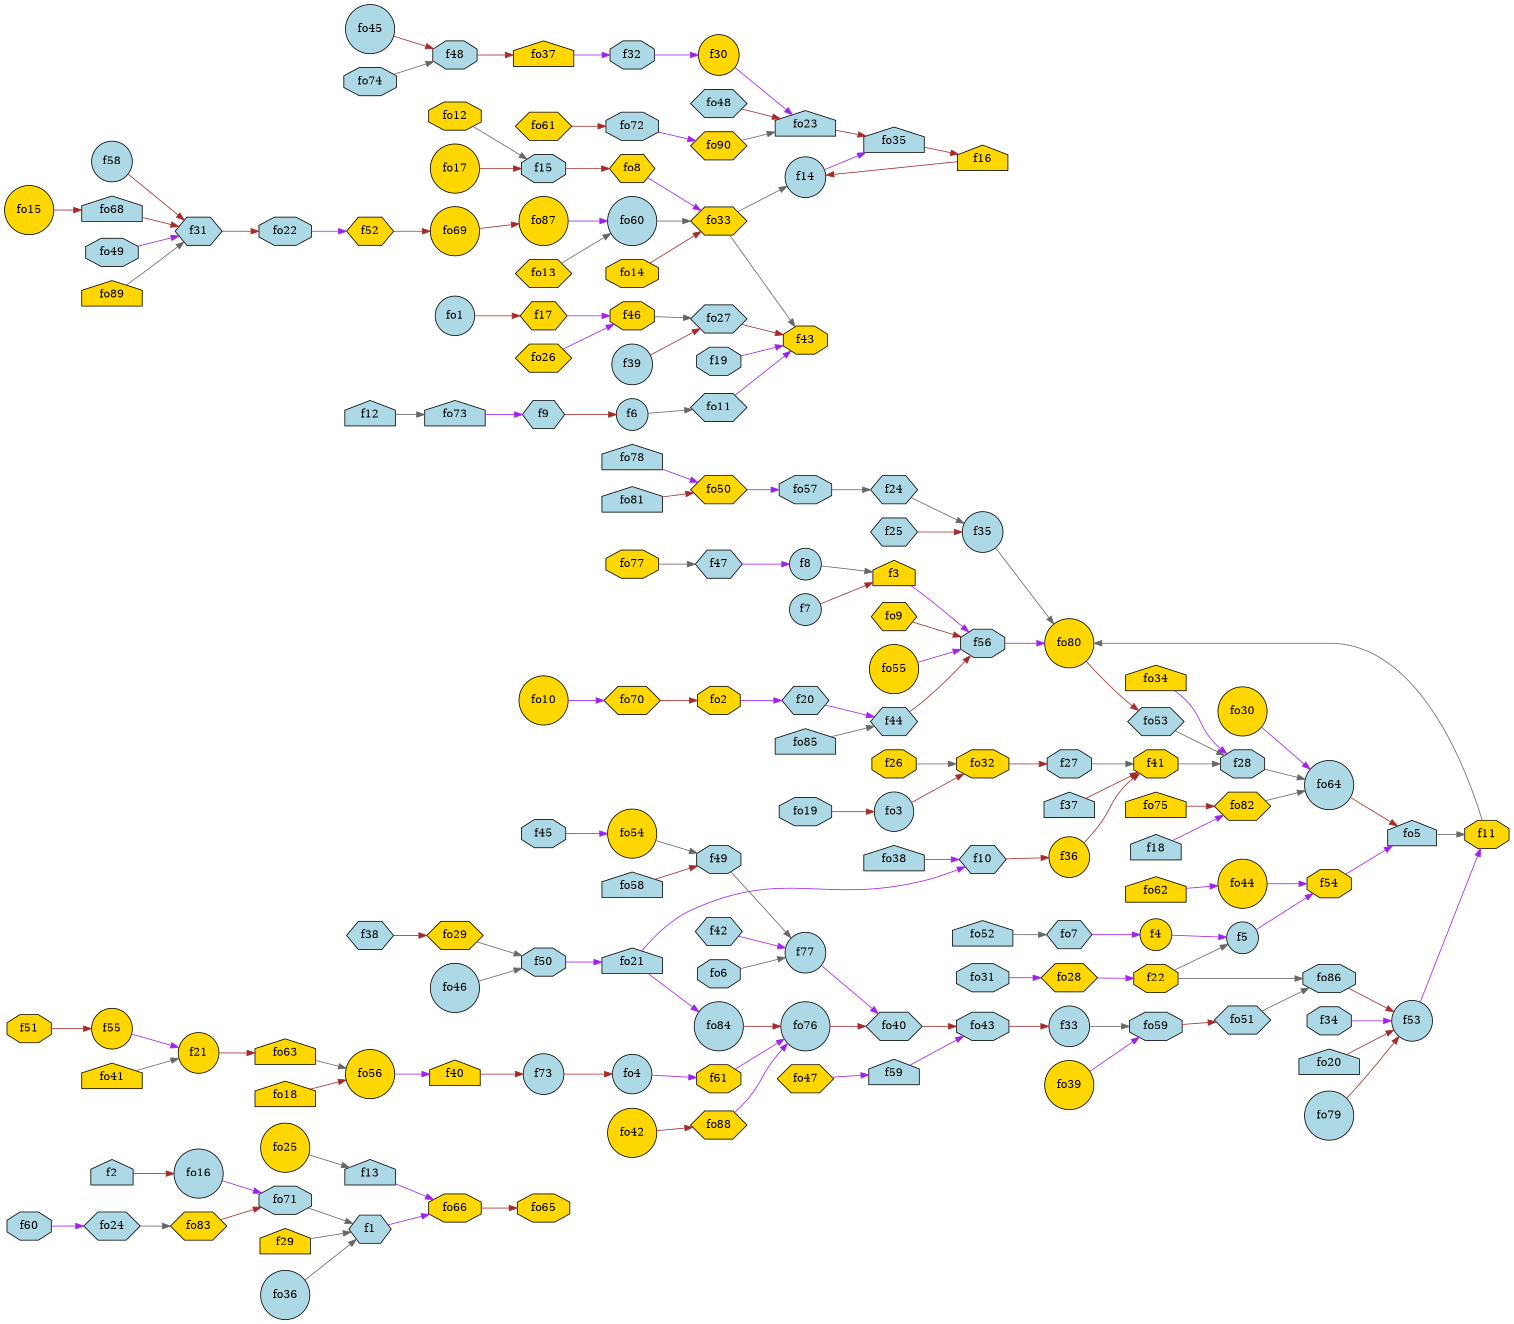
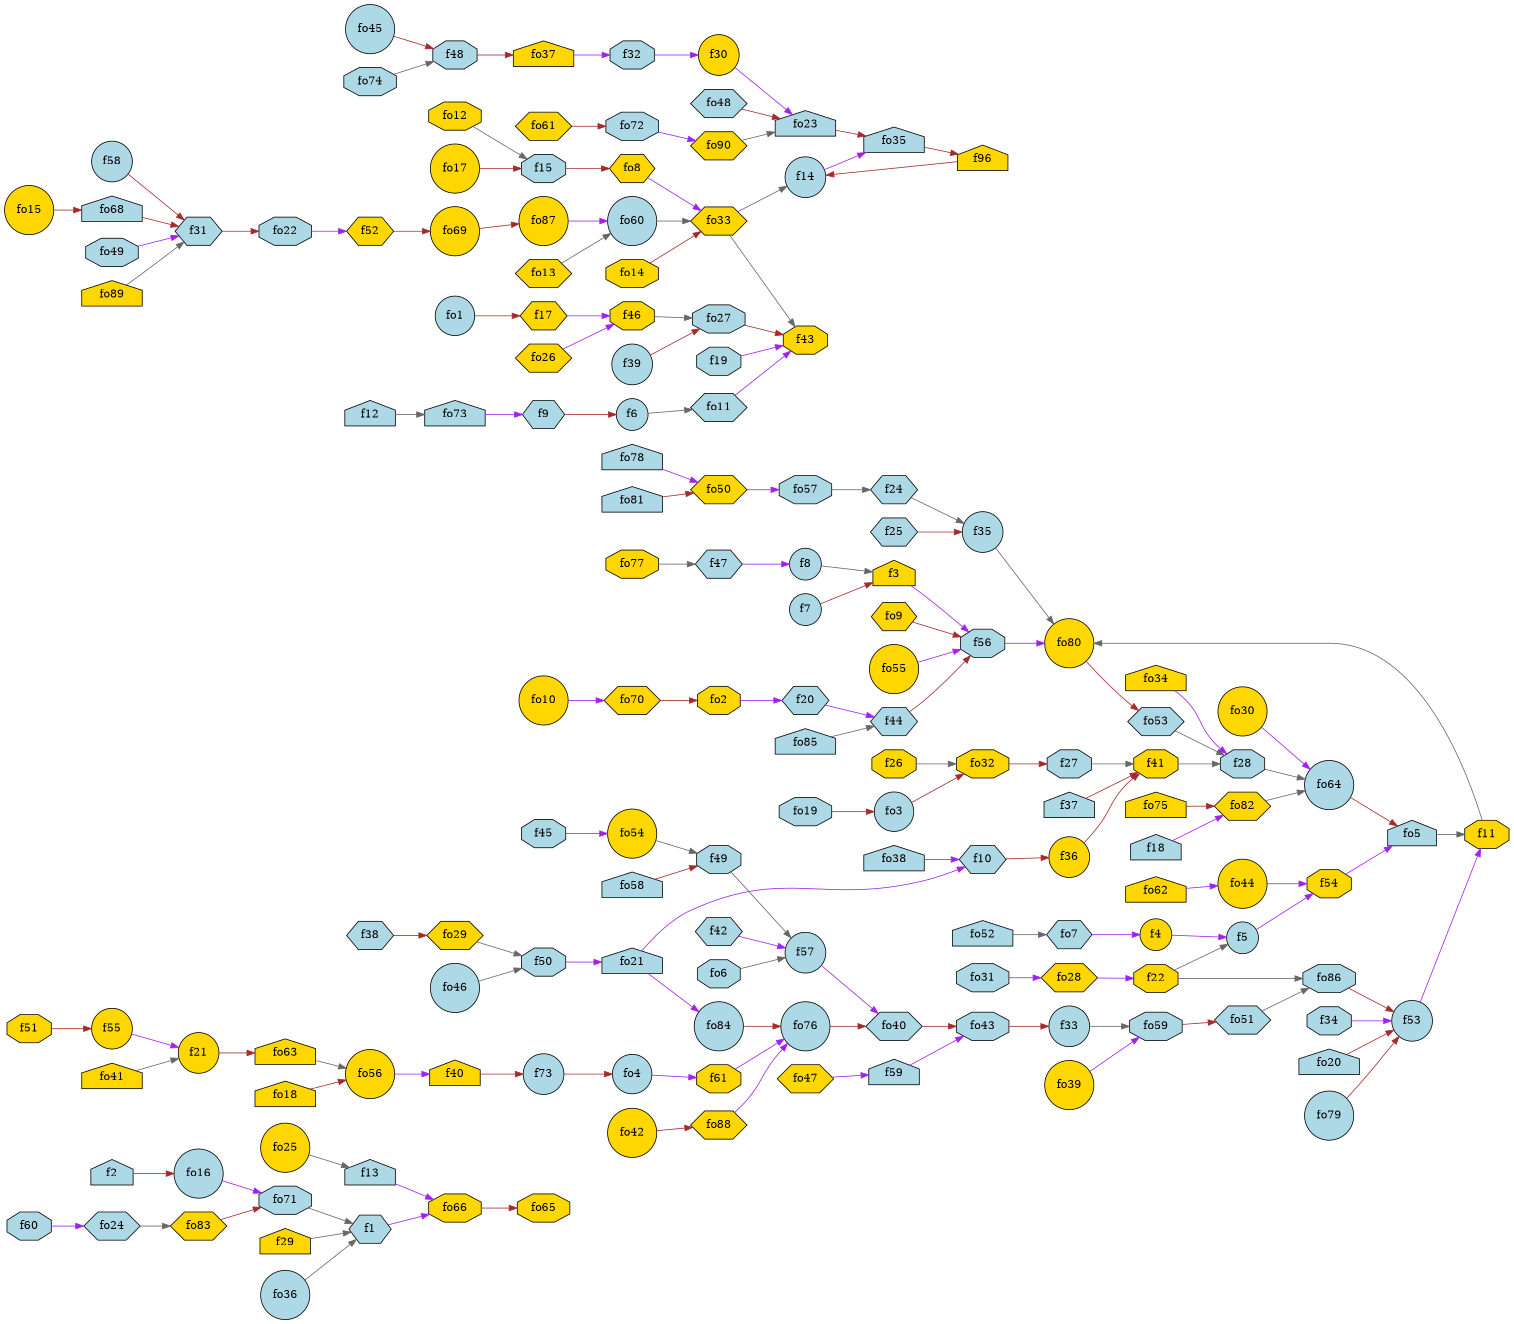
node "f16": label "f16" -> "f96"
node "fo27": shape hexagon -> octagon
node "f77": label "f77" -> "f57"
